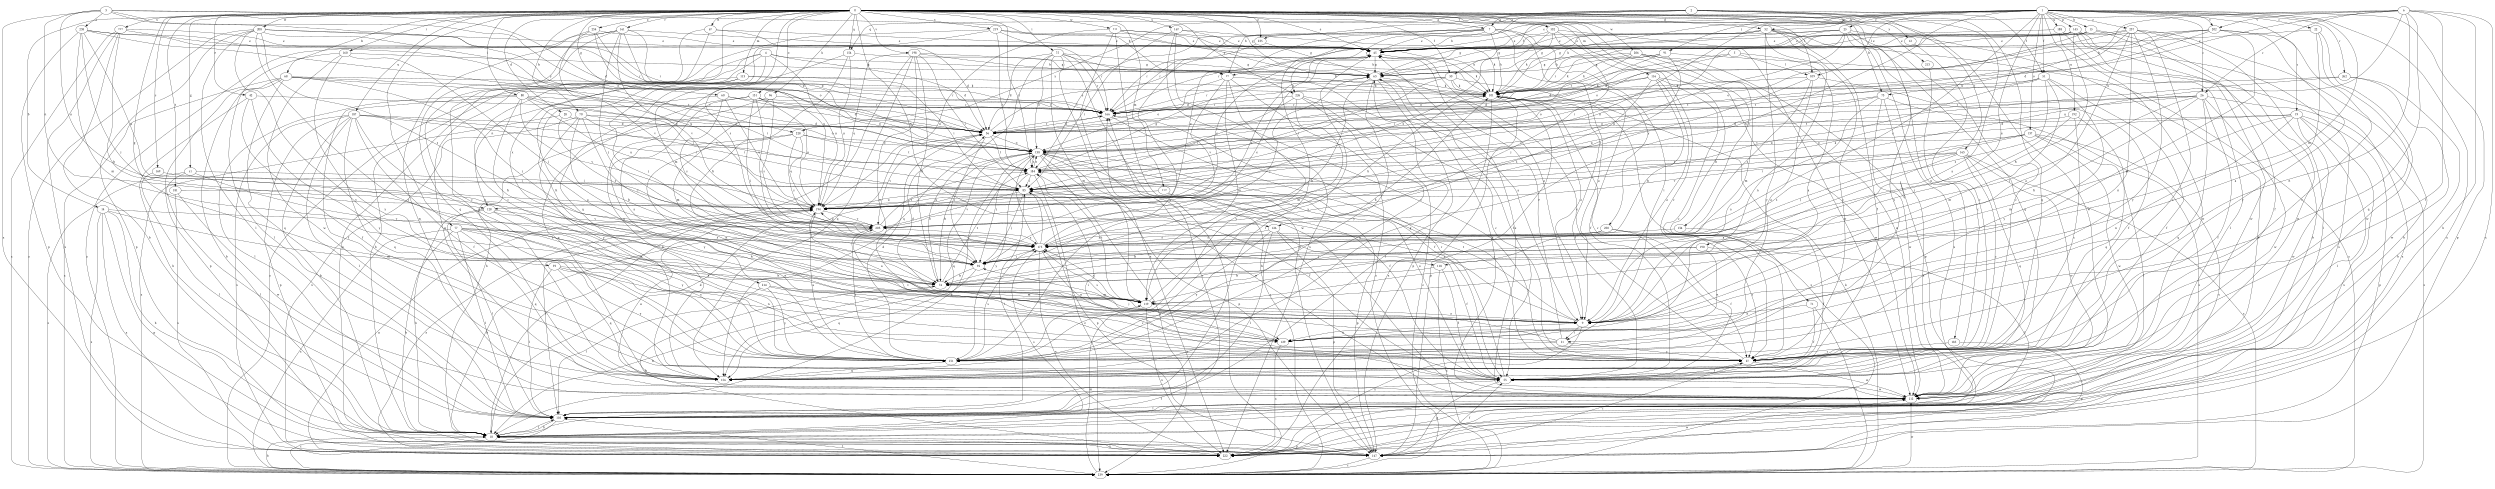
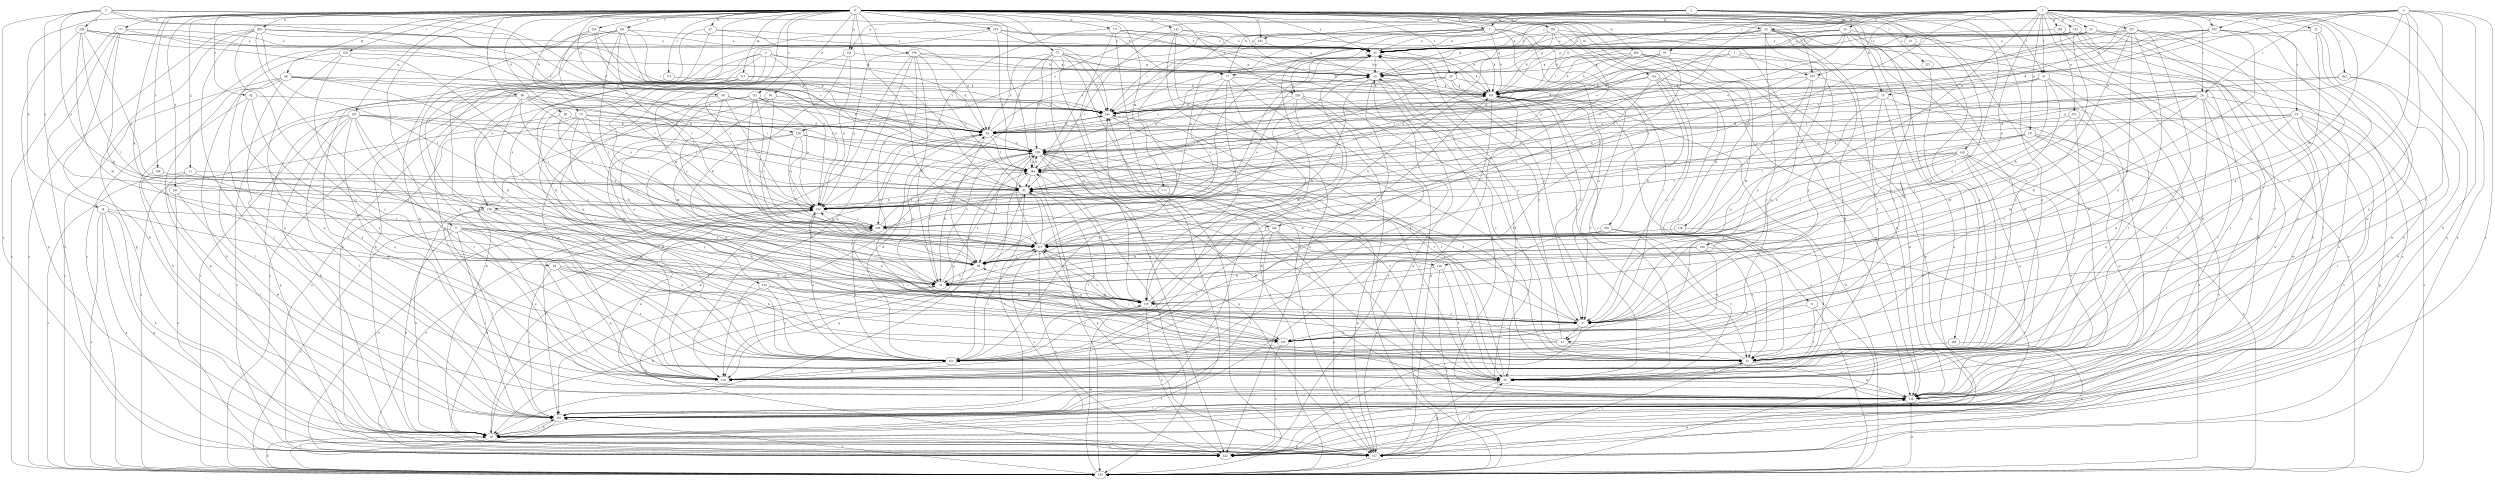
node "172": added
